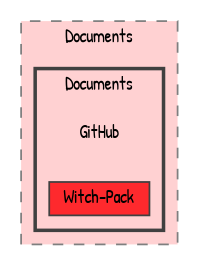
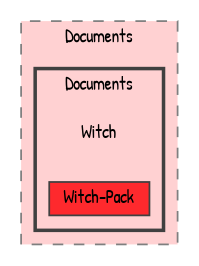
node "GitHub": label "GitHub" -> "Witch"
